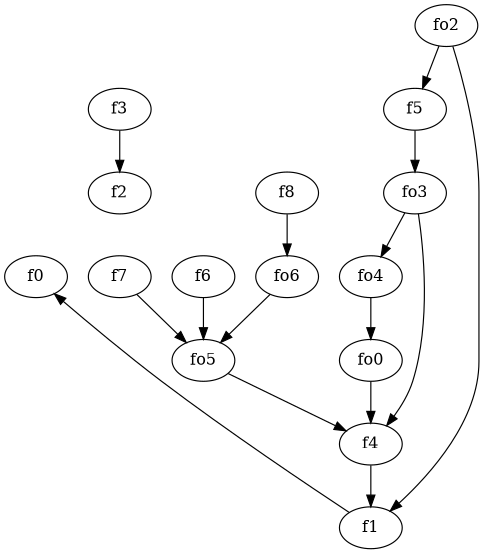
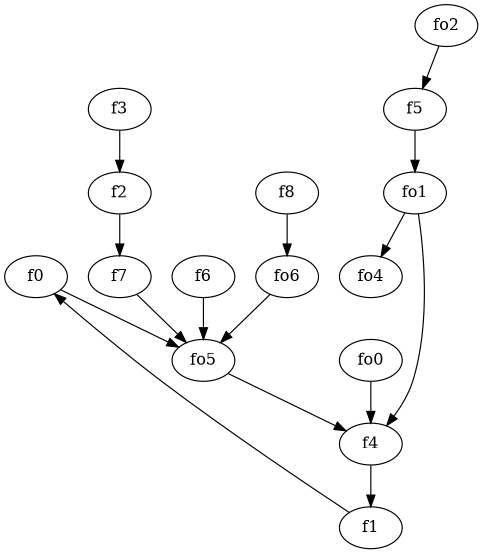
node "fo3": label "fo3" -> "fo1"
edge "f2" -> "f7": added
edge "fo2" -> "f1": removed
edge "fo4" -> "fo0": removed
edge "f0" -> "fo5": added
